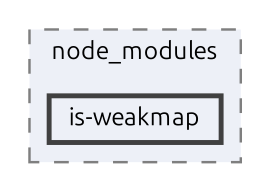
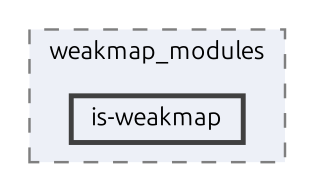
cluster "node_modules": label "node_modules" -> "weakmap_modules"
